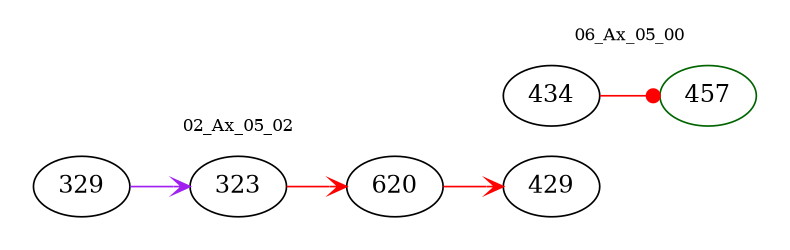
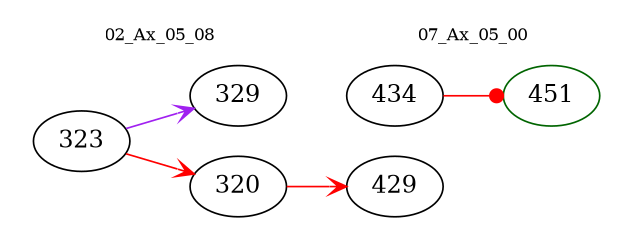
cluster "06_Ax_05_00": label "06_Ax_05_00" -> "07_Ax_05_00"
node "457": label "457" -> "451"
cluster "02_Ax_05_02": label "02_Ax_05_02" -> "02_Ax_05_08"
edge "329" -> "323": reversed
node "620": label "620" -> "320"
